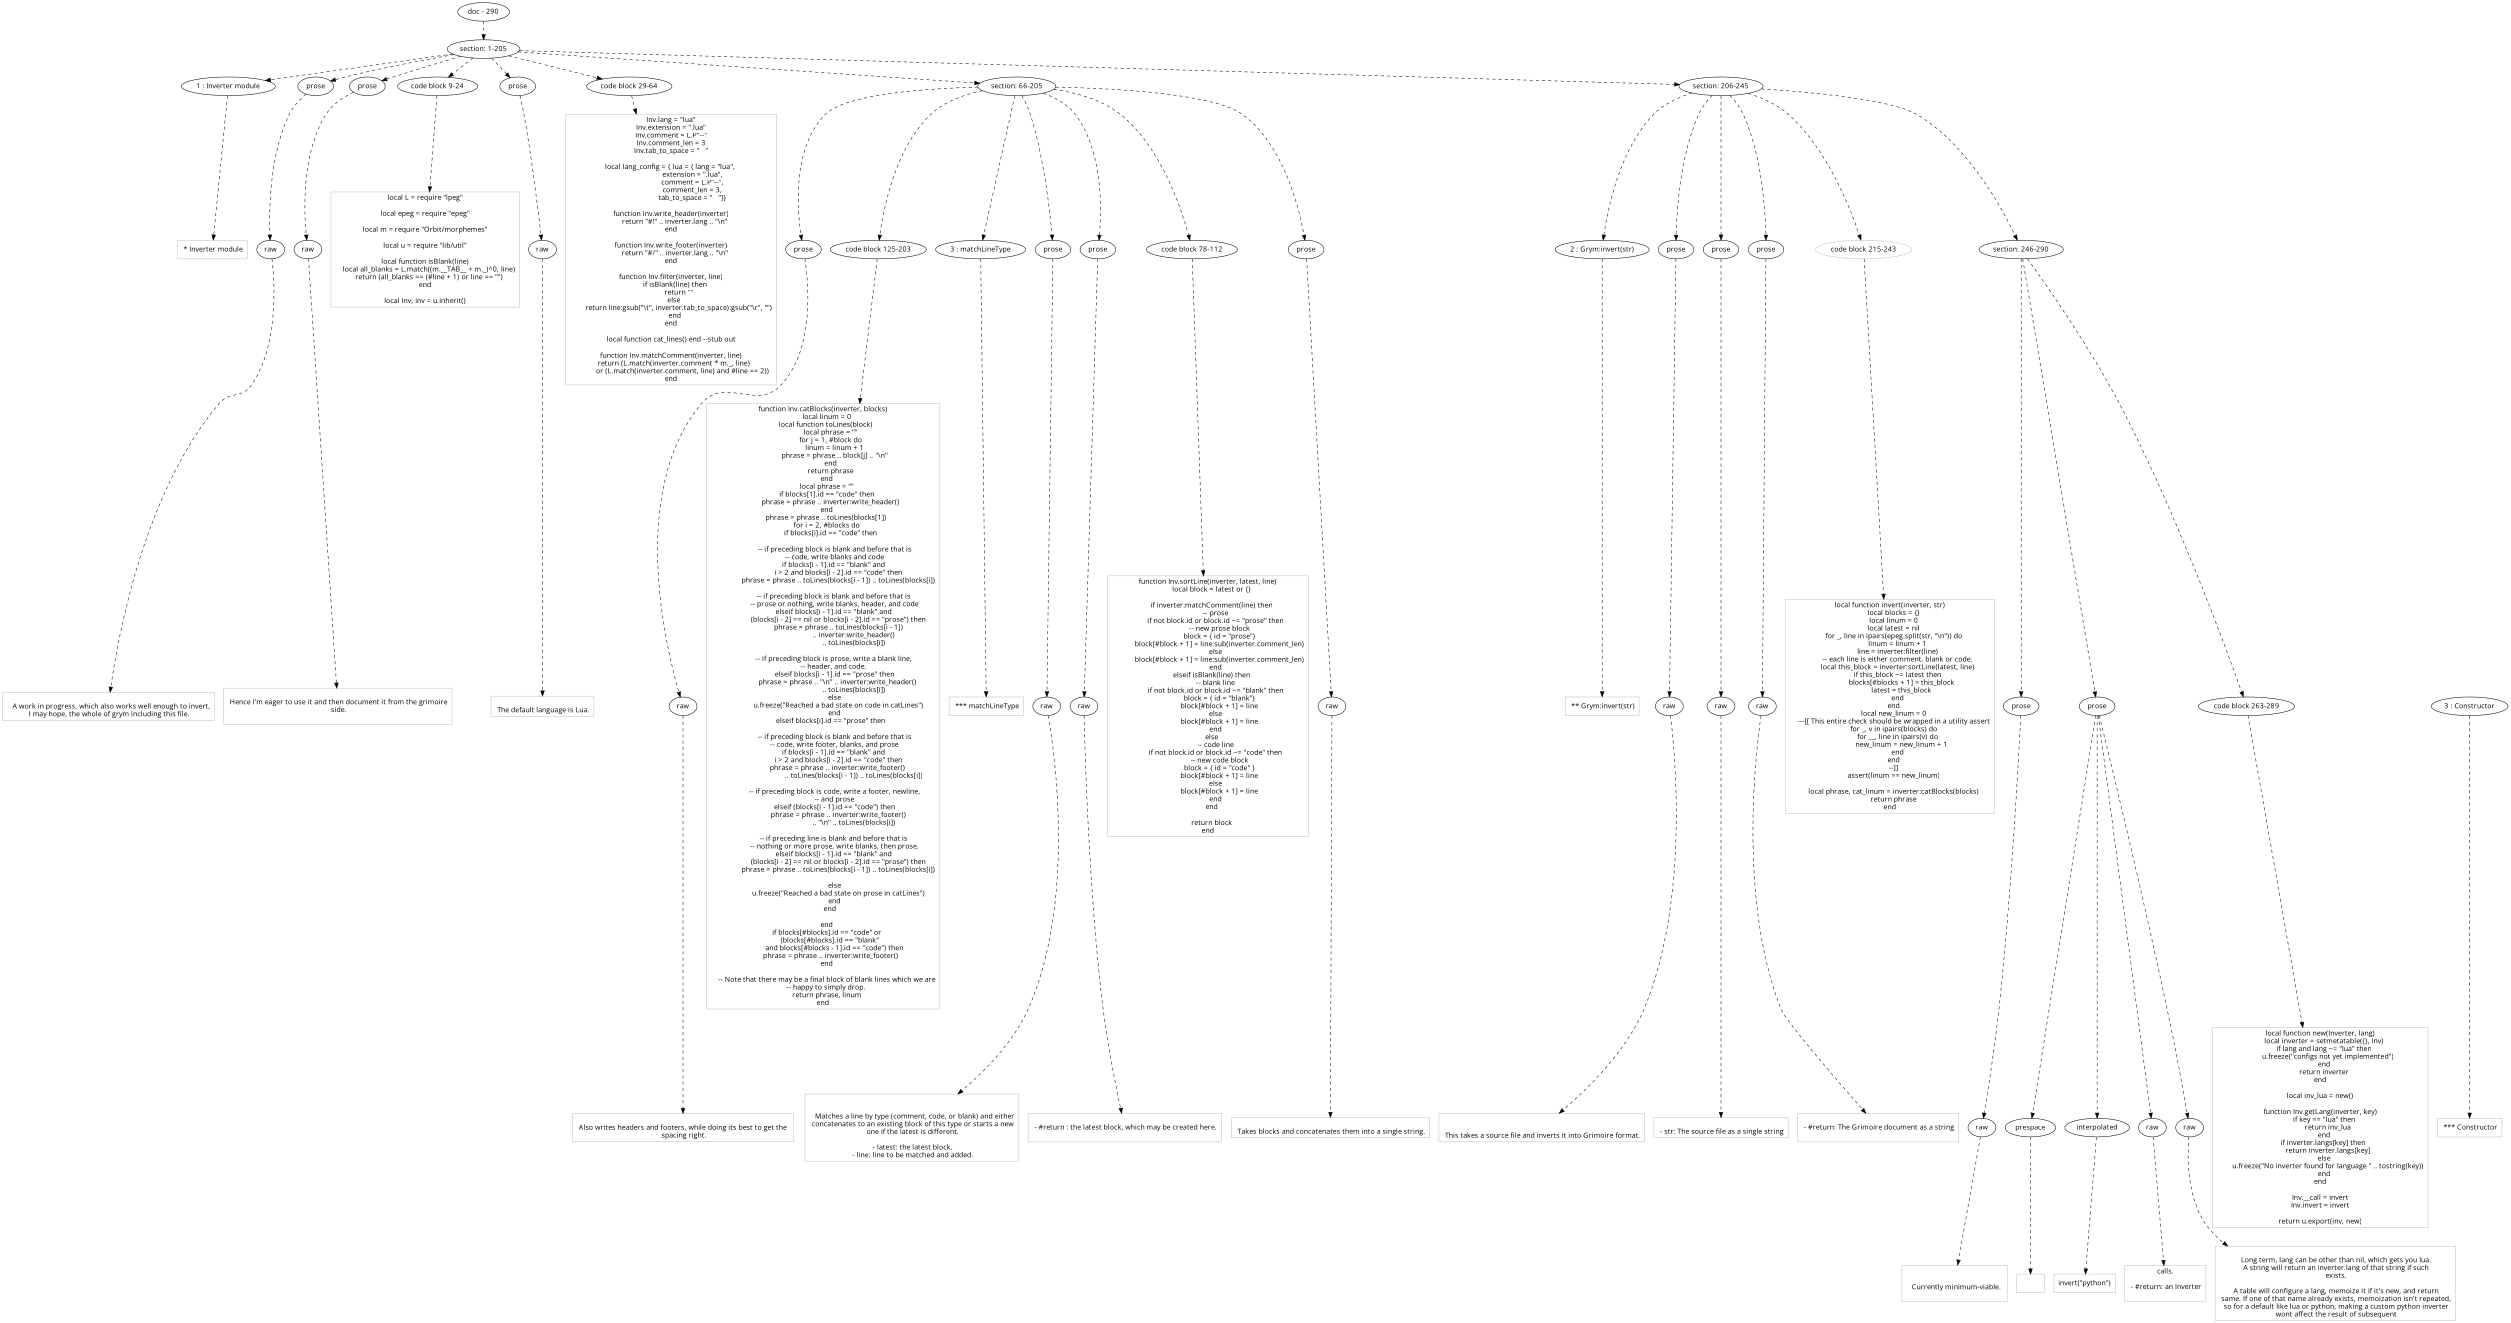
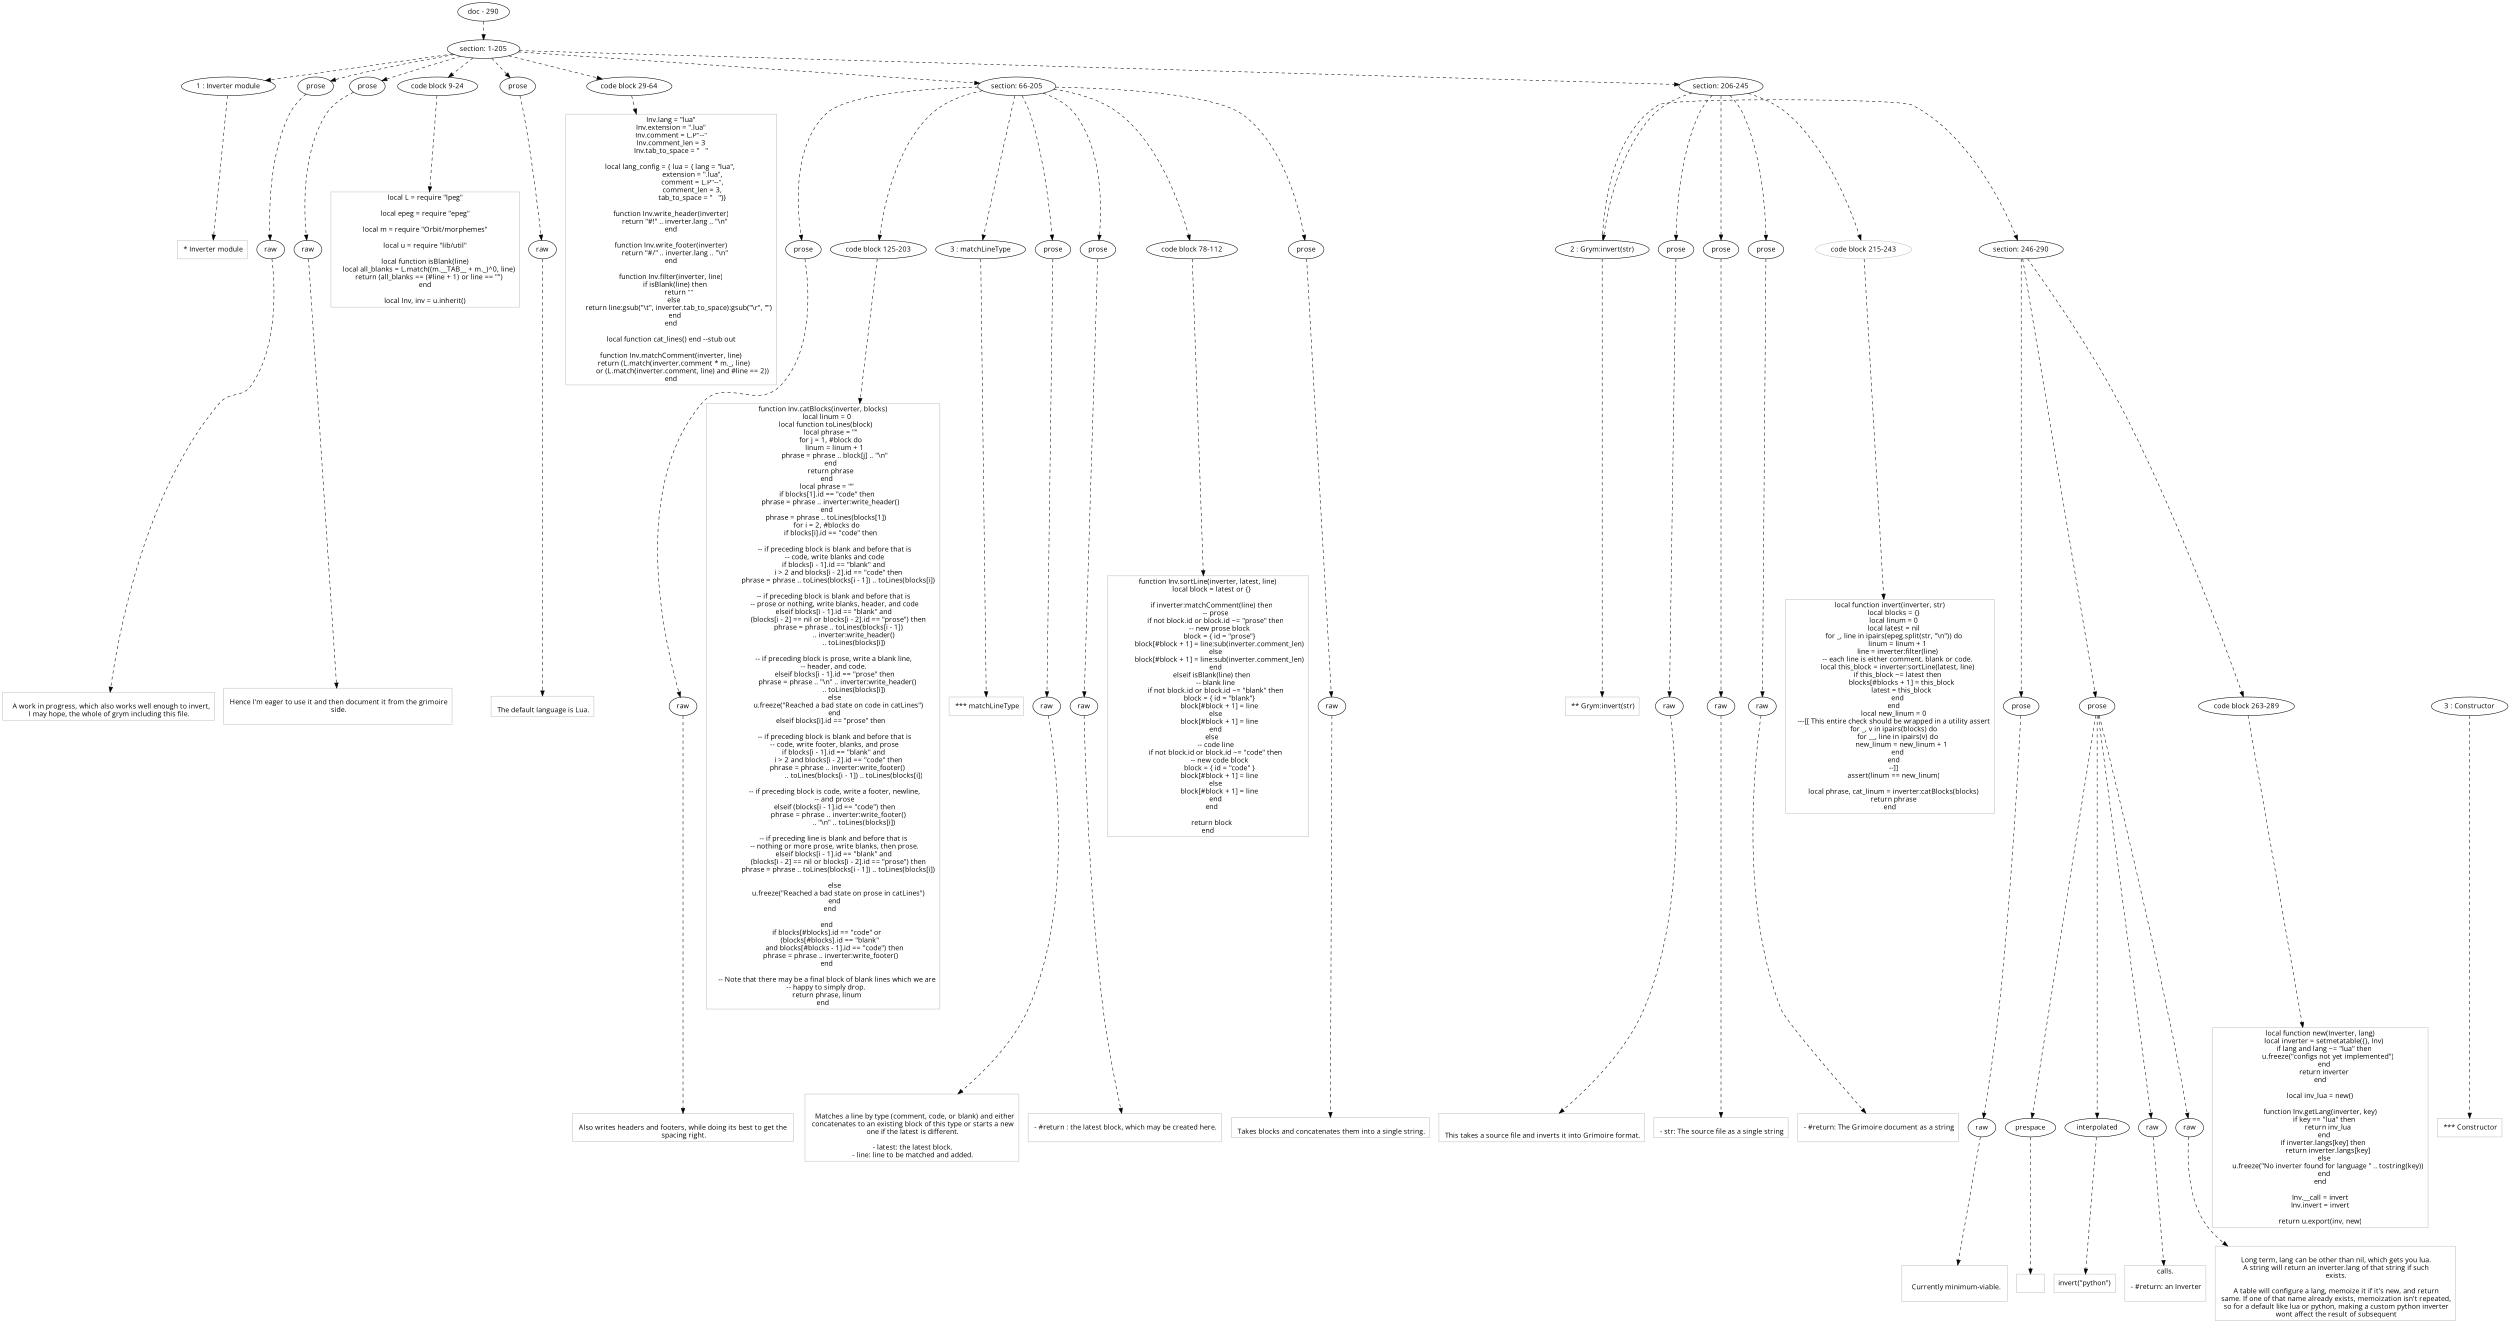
edge "section: 206-245" -> "section: 246-290": now "2 : Grym:invert(str)" -> "section: 246-290"
